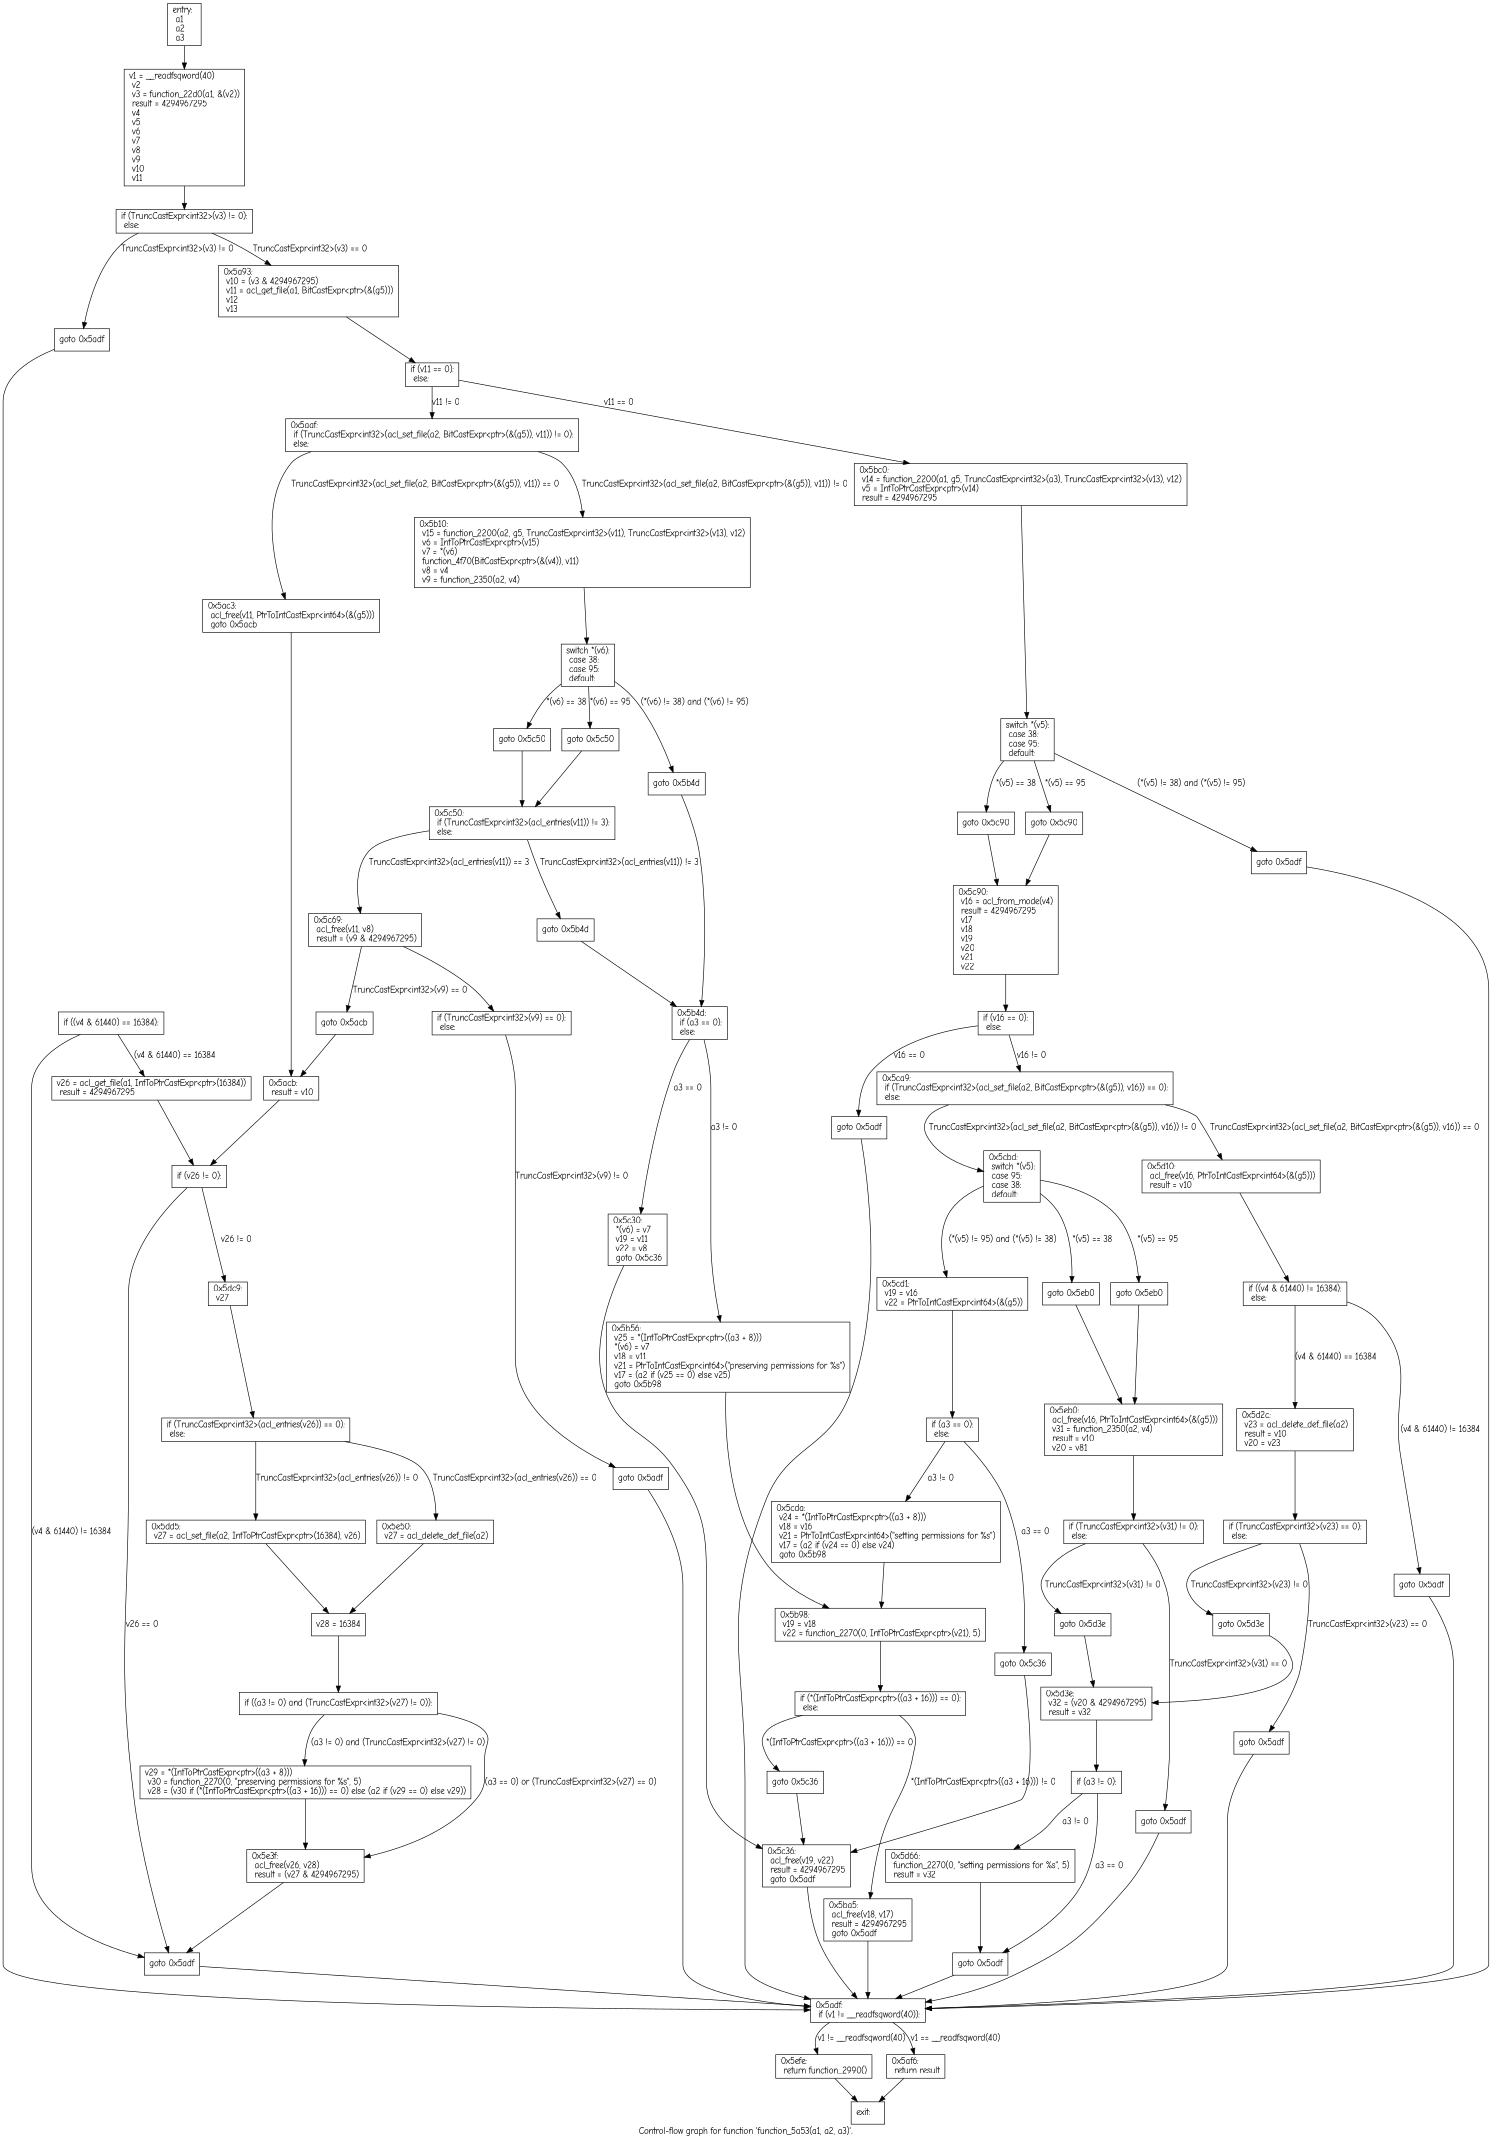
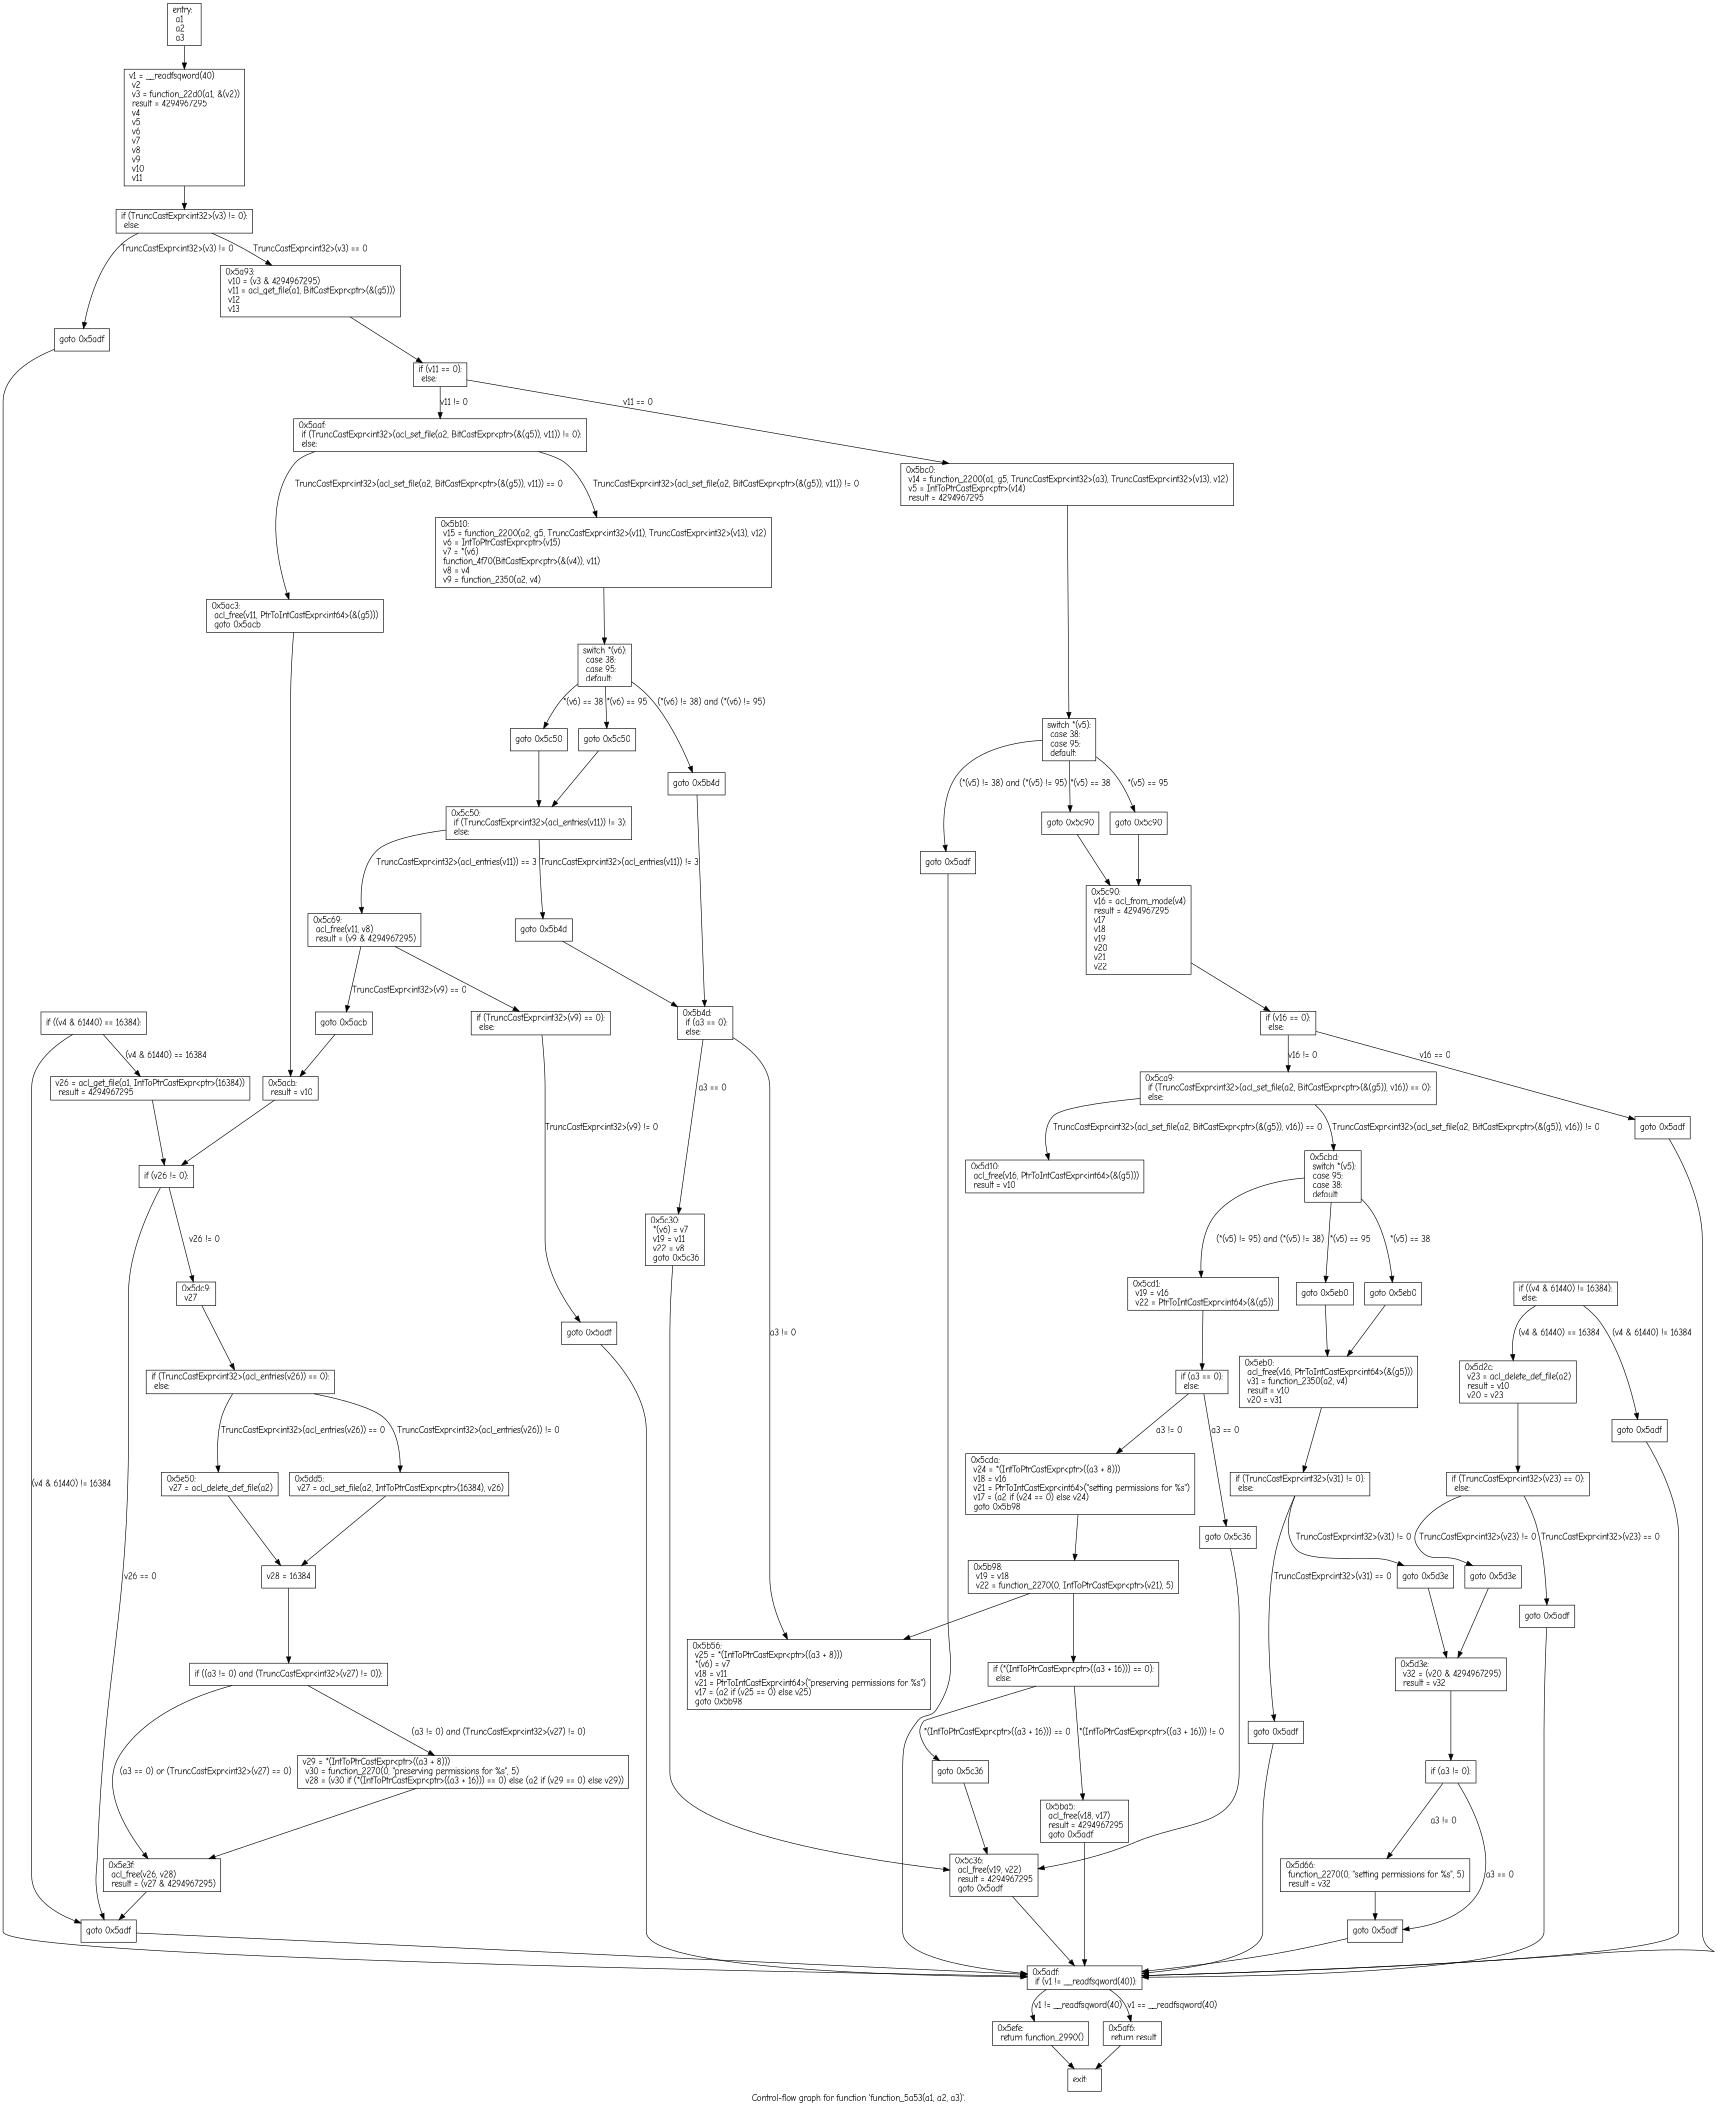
edge "0x5d10:" -> "if ((v4 & 61440) != 16384):": removed
node "0x5eb0:": text "v20 = v81" -> "v20 = v31"
edge "0x5b56:" -> "0x5b98:": reversed
